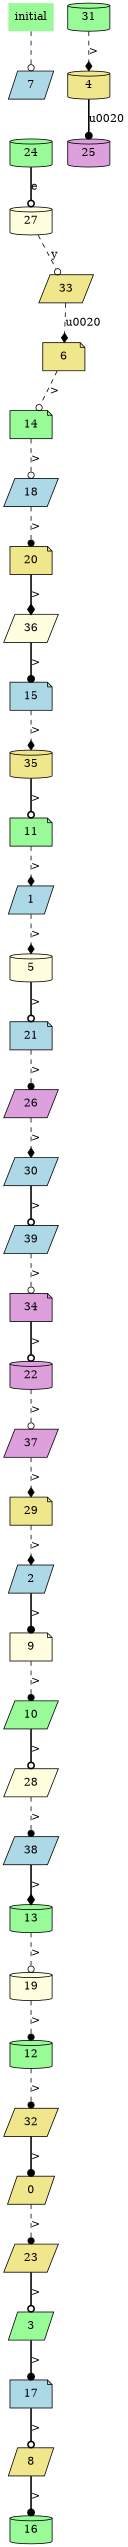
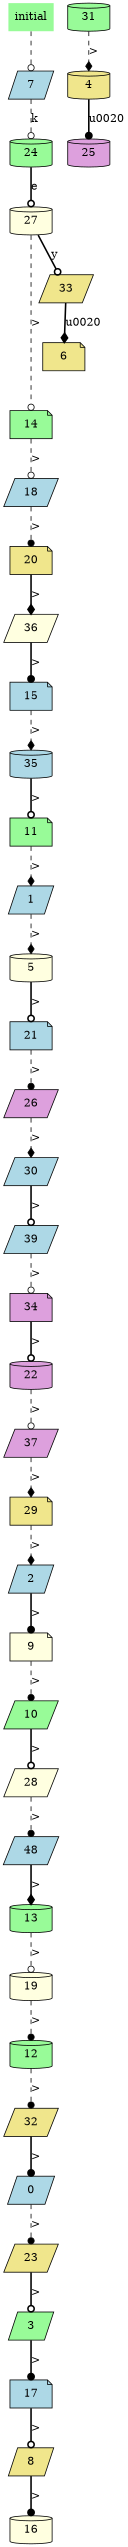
edge "7" -> "24": added, label "k"
edge "27" -> "33": style dashed -> bold
edge "33" -> "6": style dashed -> bold
edge "6" -> "14": now "27" -> "14"
node "35": fillcolor khaki -> lightblue
node "38": label "38" -> "48"
node "0": fillcolor khaki -> lightblue
node "16": fillcolor palegreen -> lightyellow
